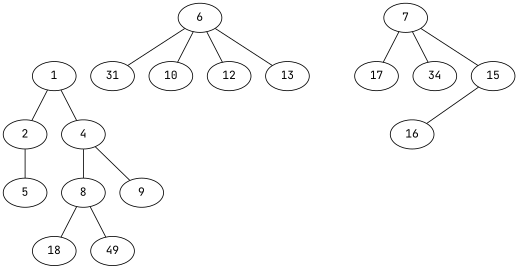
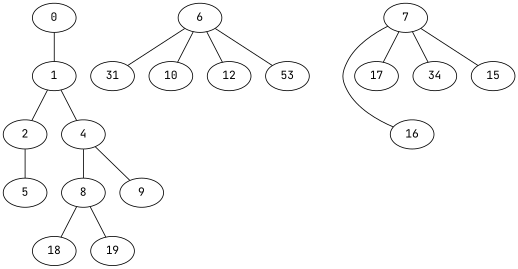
node "0": added
node "13": label "13" -> "53"
edge "15" -- "16": now "7" -- "16"
node "49": label "49" -> "19"
